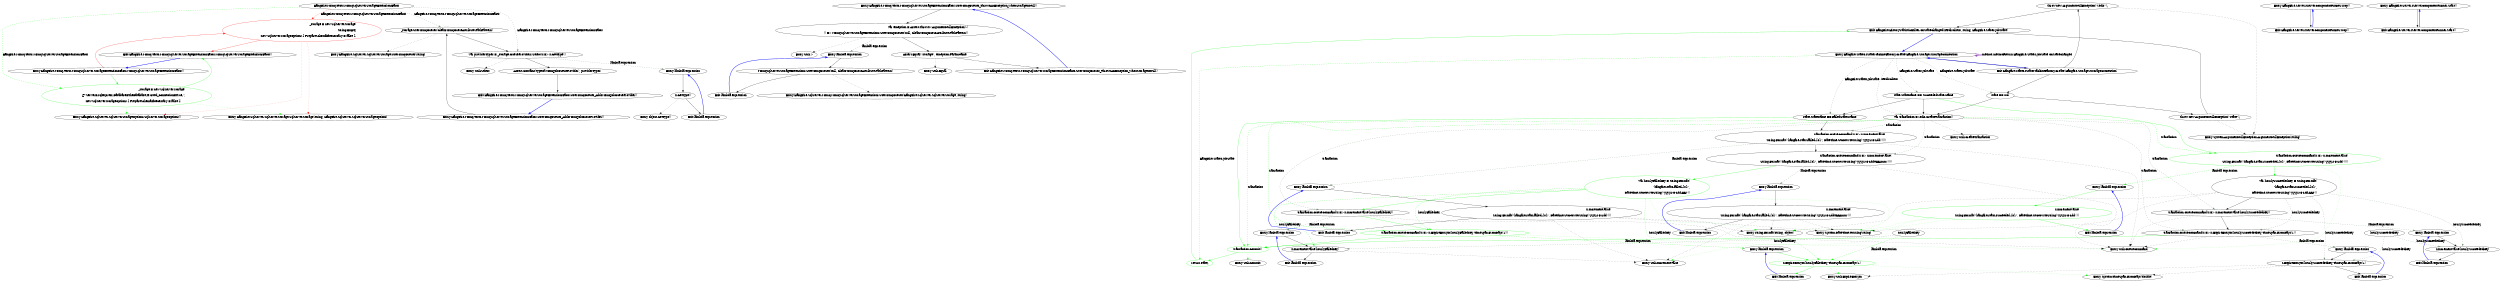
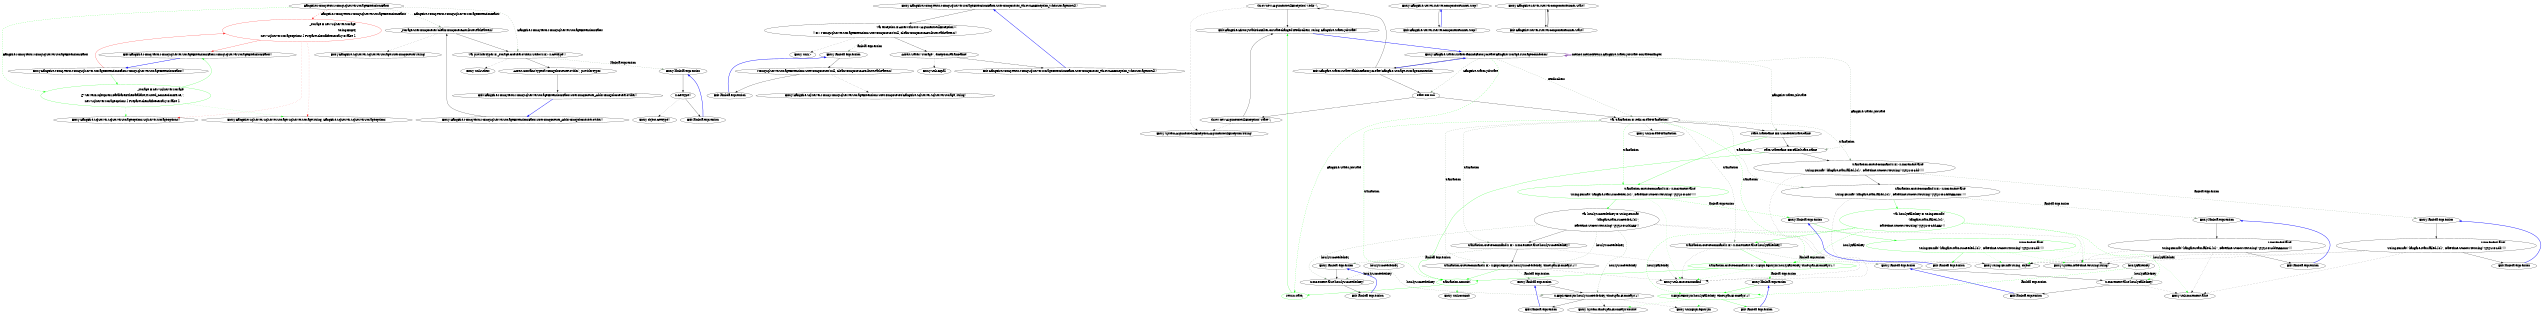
edge "Exit HangFire.Server.IServerComponentRunner.Start()" -> "Entry HangFire.Server.IServerComponentRunner.Start()": color blue -> black
node "Assert.Equal(''storage'', exception.ParamName)": label "Assert.Equal(''storage'', exception.ParamName)" -> "Assert.States(''storage'', exception.ParamName)"
edge "state.StateName == SucceededState.Name" -> "var transaction = redis.CreateTransaction()": reversed
